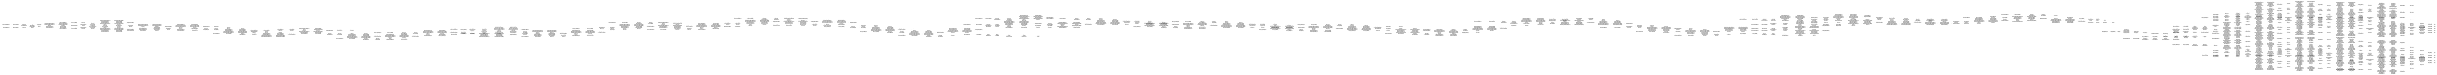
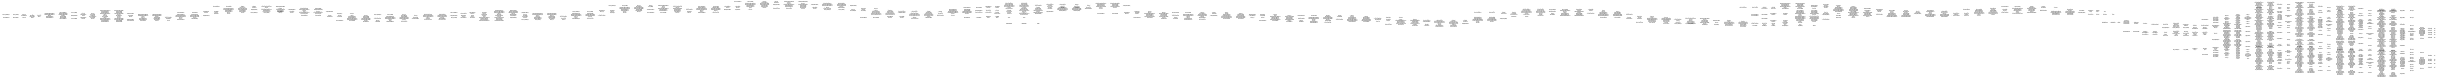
node "retinanet/batch_normalization_7/ReadVariableOp_1/resource": added
node "retinanet/box-0/ReadVariableOp_4": added
